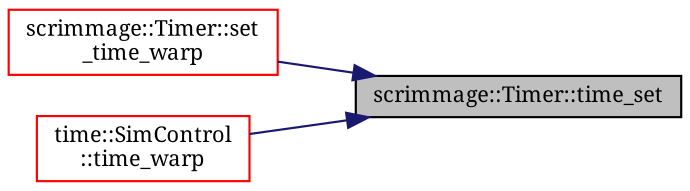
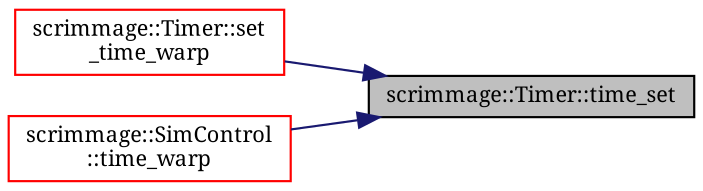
node "time::SimControl ::time_warp": label "time::SimControl ::time_warp" -> "scrimmage::SimControl ::time_warp"
